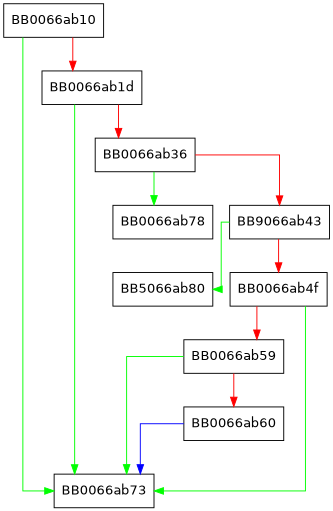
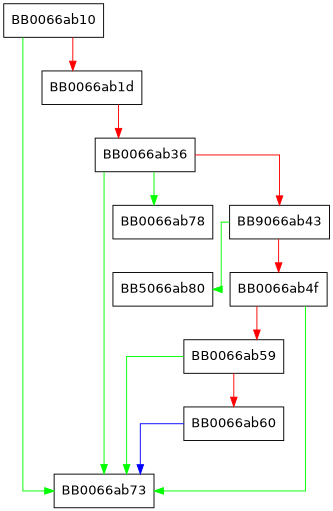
edge "BB0066ab1d" -> "BB0066ab73": now "BB0066ab36" -> "BB0066ab73"
